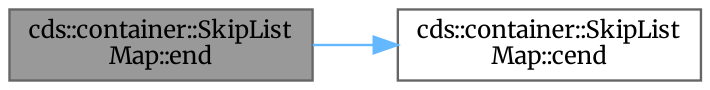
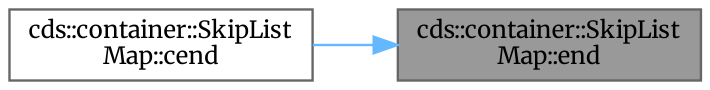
edge "cds::container::SkipList Map::end" -> "cds::container::SkipList Map::cend": reversed
